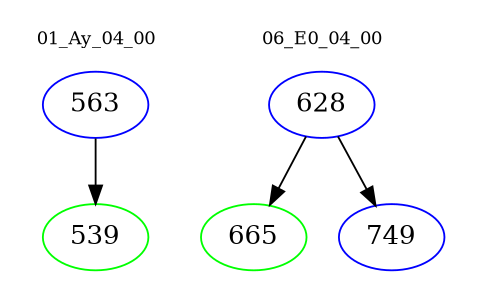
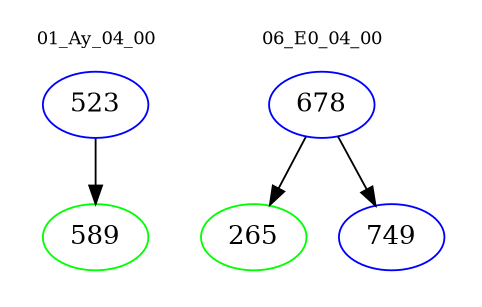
node "563": label "563" -> "523"
node "628": label "628" -> "678"
node "539": label "539" -> "589"
node "665": label "665" -> "265"
